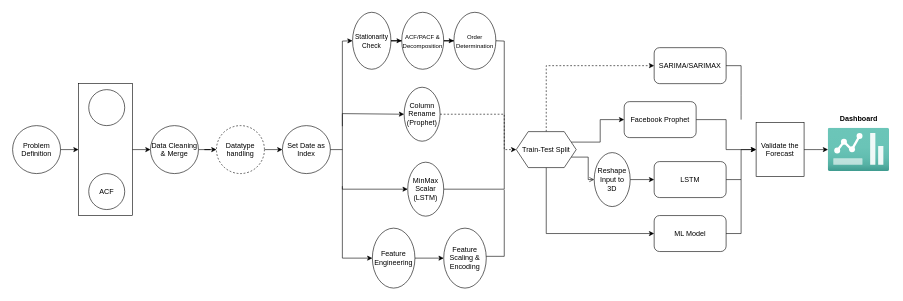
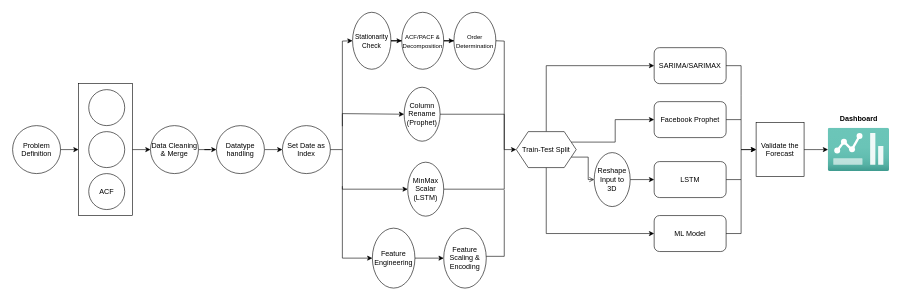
edge "Train-Test Split" -> "SARIMA/SARIMAX": style dashed -> solid
edge "Column Rename (Prophet)" -> "Train-Test Split": style dashed -> solid
node "Facebook Prophet": moved (660, 120) -> (690, 120)
node "S&P Global": added
node "Datatype handling": style dashed -> solid
